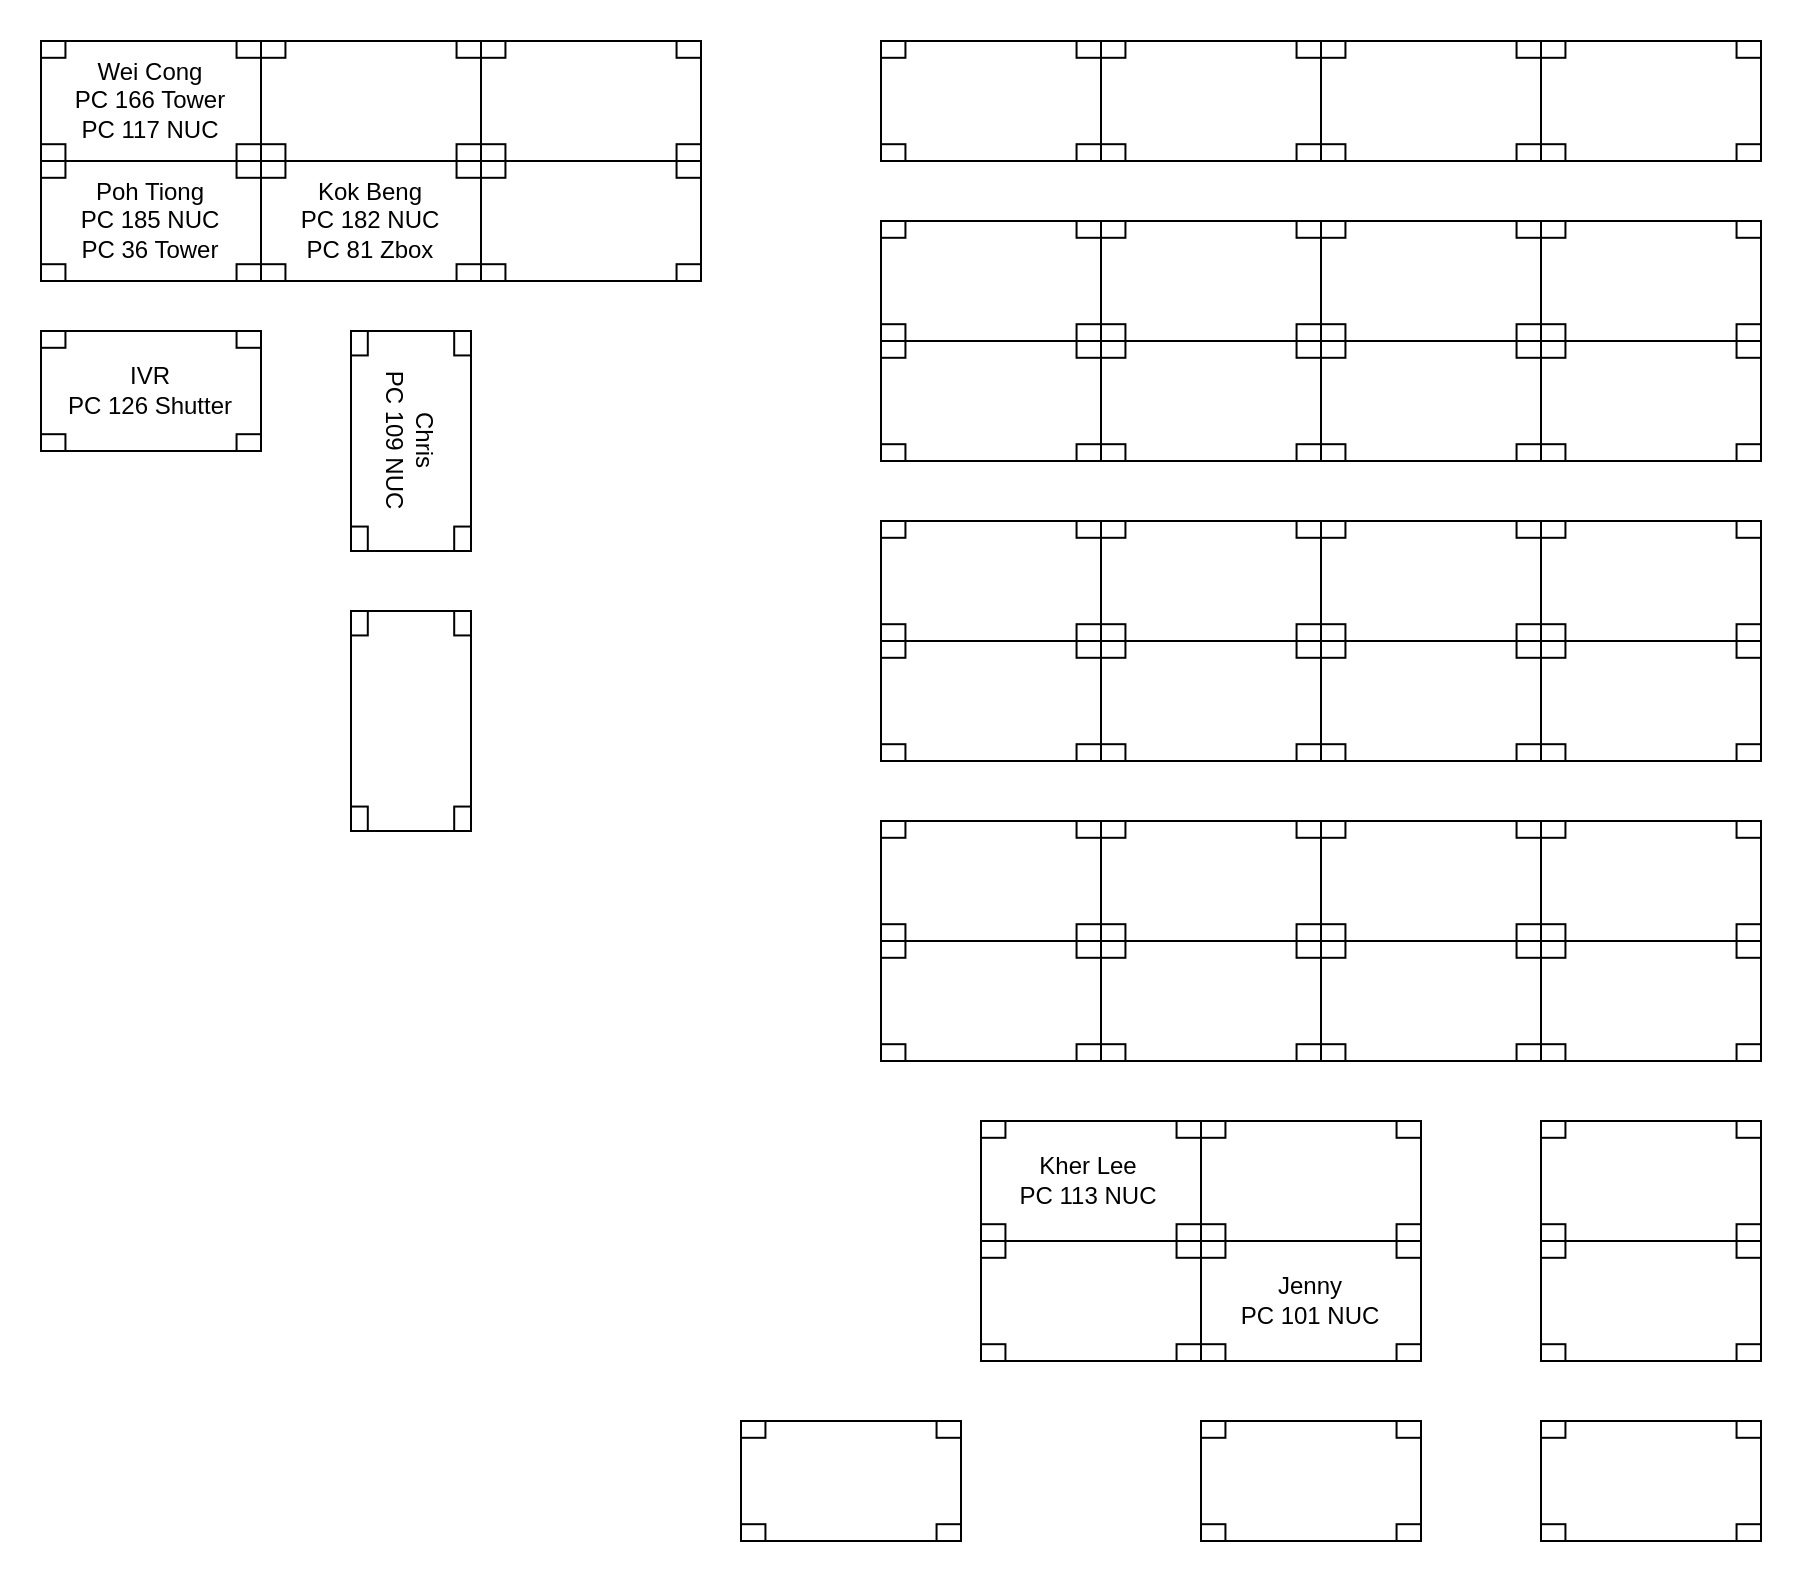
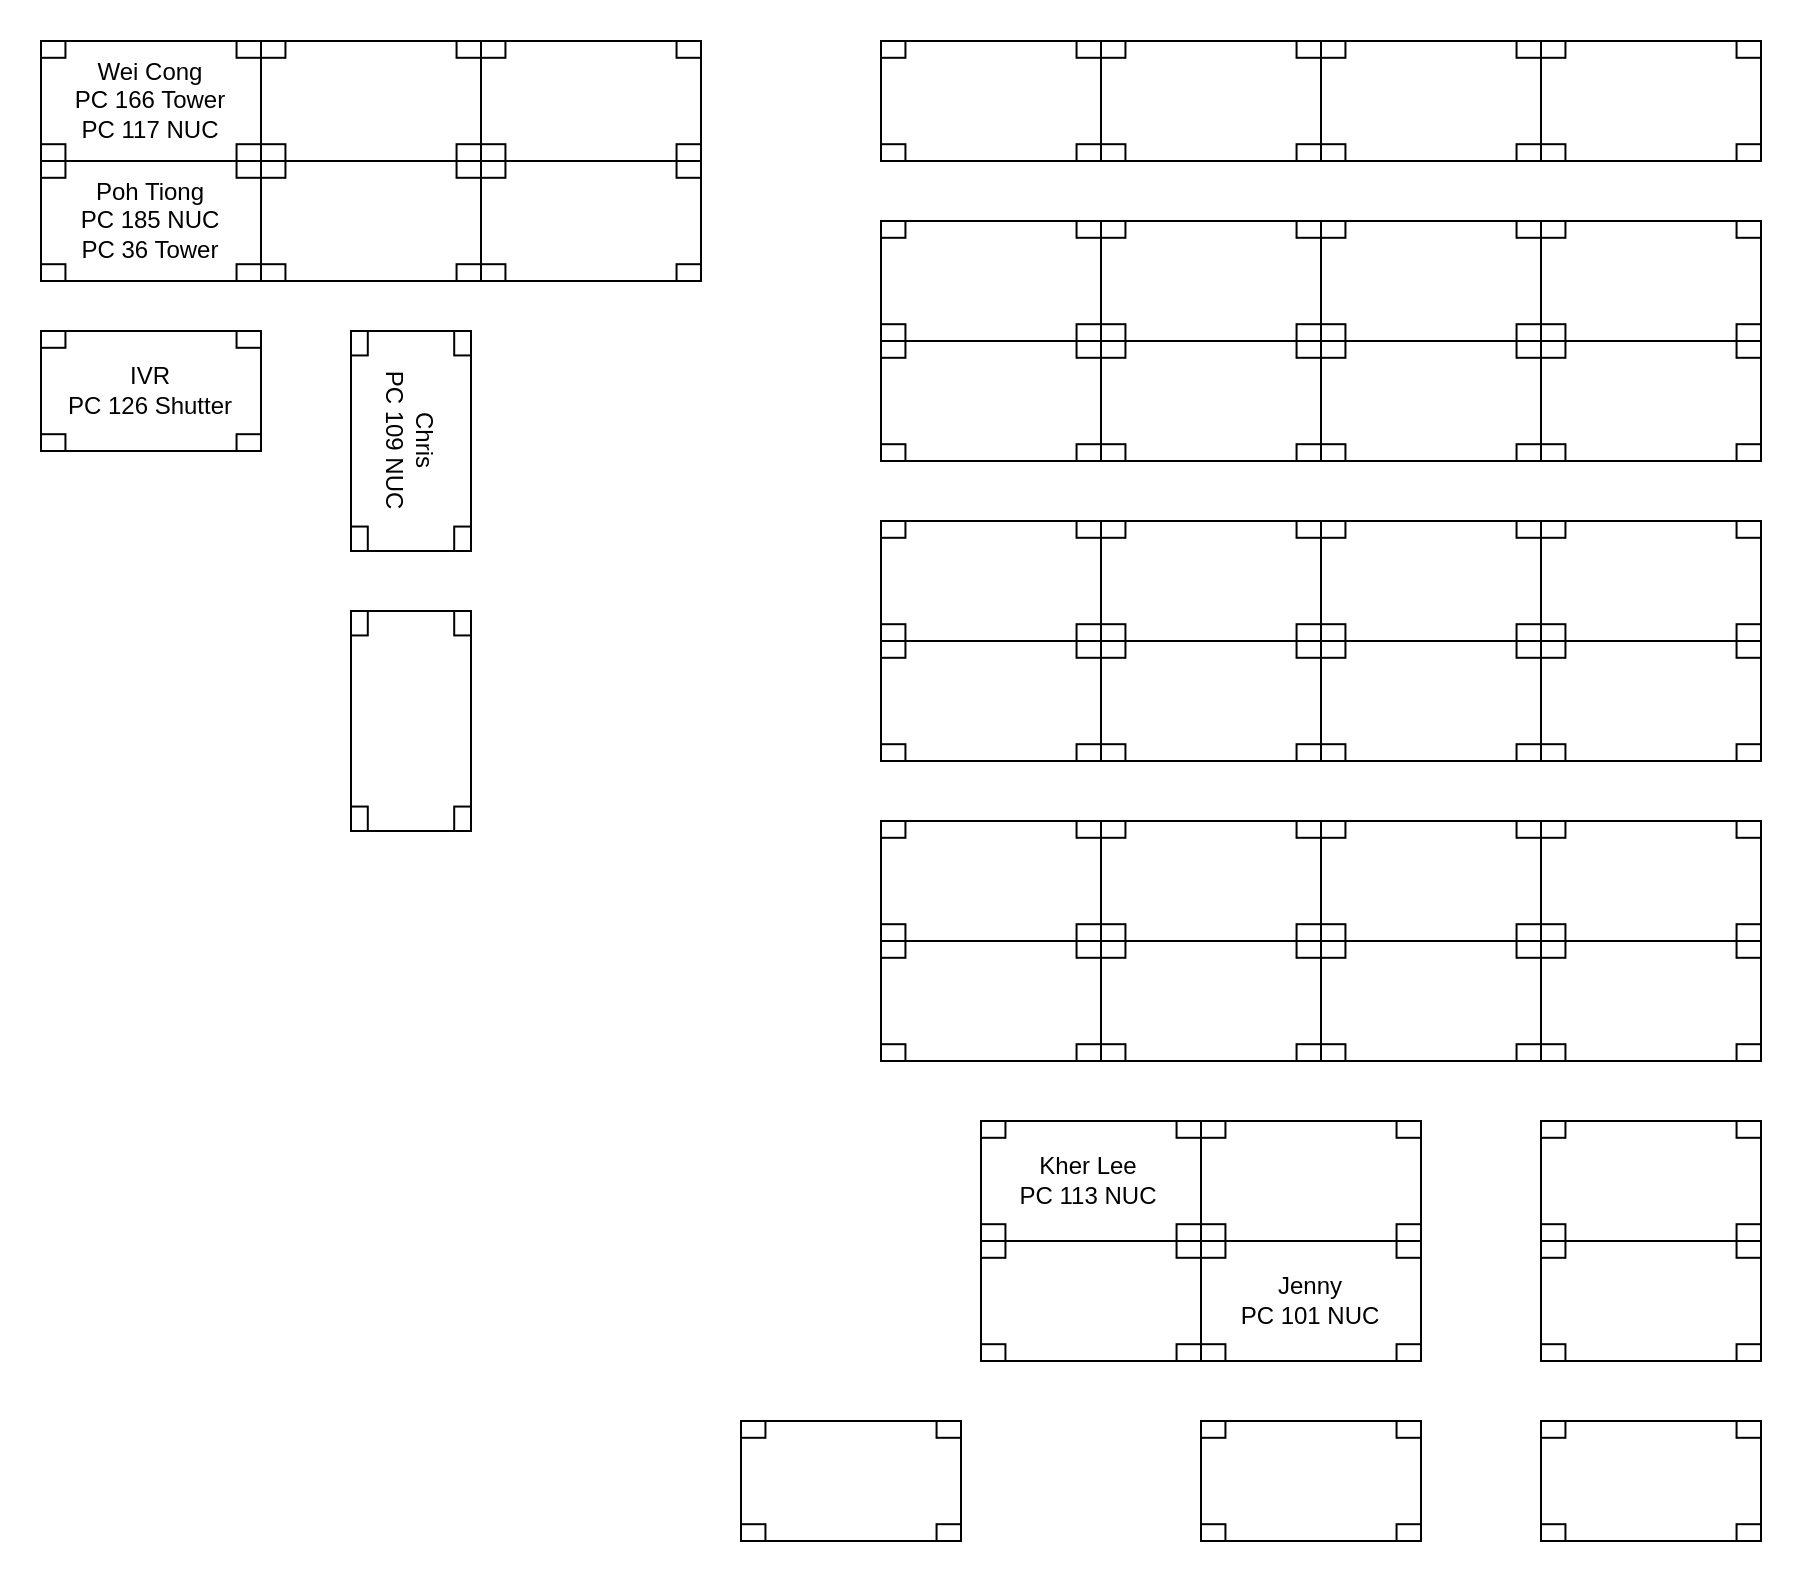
node "Kok Beng PC 182 NUC PC 81 Zbox": removed
